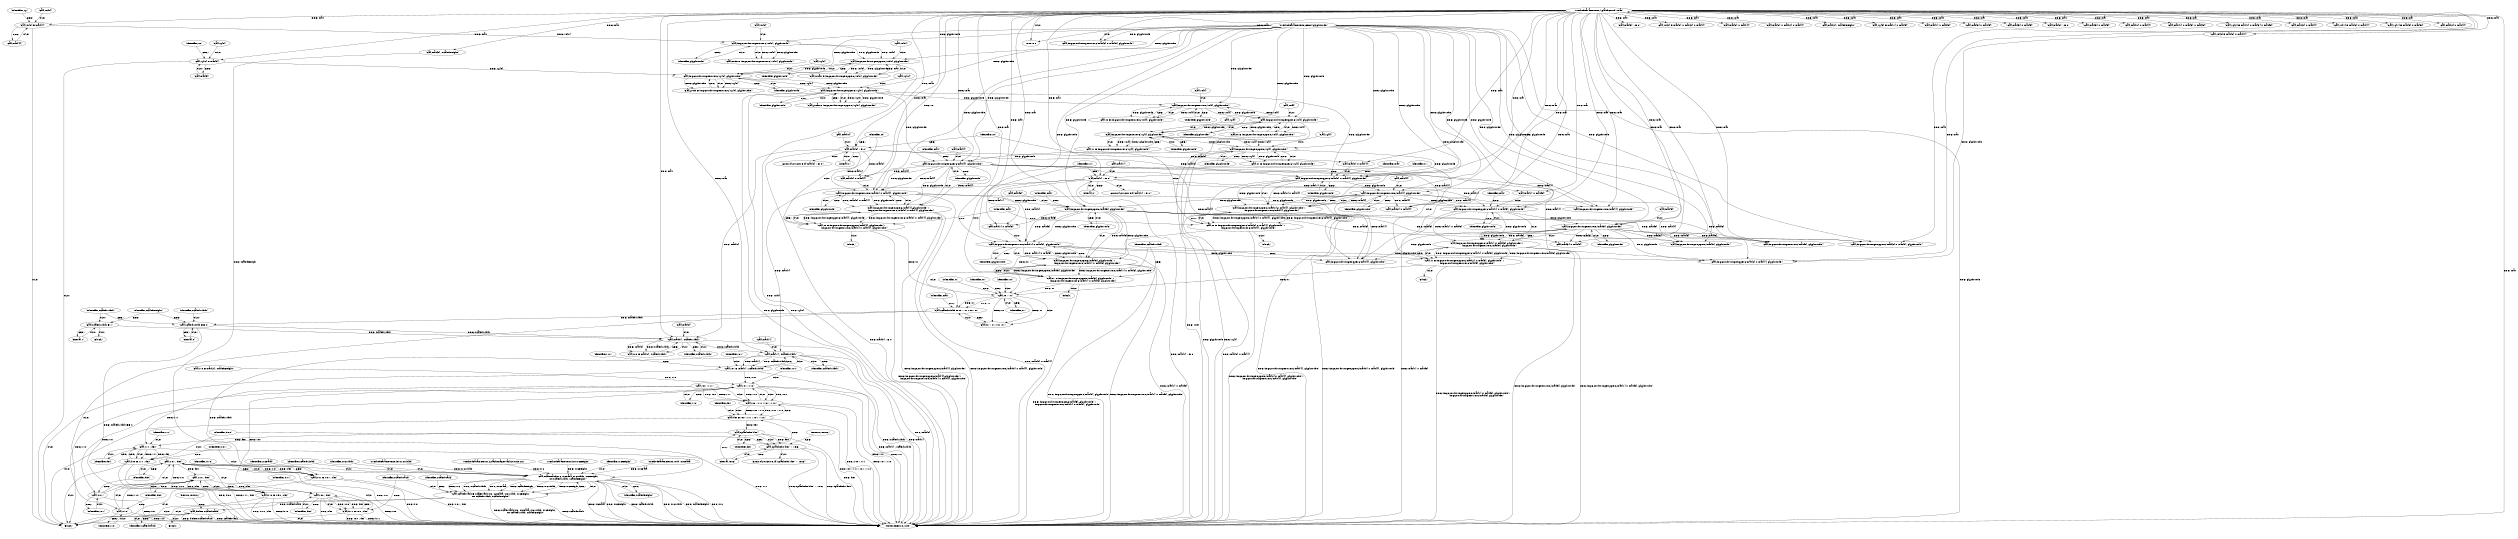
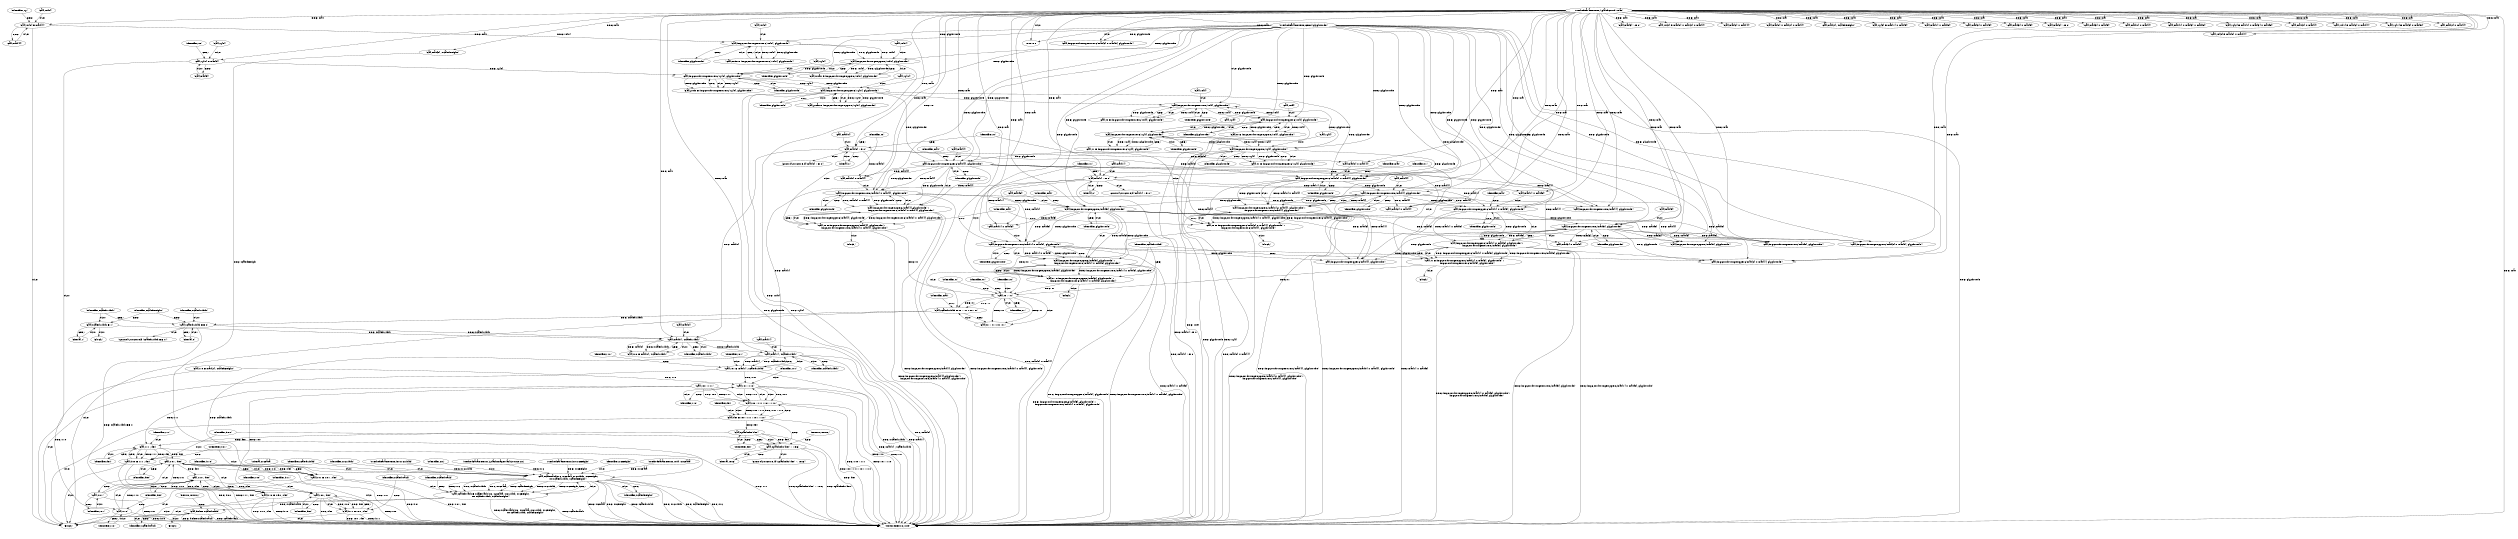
edge "(Call,mat[0] + mat[2] + mat[4])" -> "(MethodParameterIn,SplashCoord *mat)": reversed
edge "(Call,xMin = imgCoordMungeLowerC(vx[0], glyphMode))" -> "(Call,imgCoordMungeLowerC(vx[0], glyphMode))": added, label "CFG:"
edge "(Call,xMax = imgCoordMungeUpperC(vx[0], glyphMode))" -> "(Call,imgCoordMungeUpperC(vx[0], glyphMode))": label "DDG: mat" -> "CFG: "
edge "(MethodParameterIn,GBool glyphMode)" -> "(Call,imgCoordMungeLowerC(vx[i], glyphMode))": label "DDG: glyphMode" -> "AST: glyphMode"
edge "(Call,vx[3] = mat[0] + mat[4])" -> "(Call,imgCoordMungeUpperC(mat[2] + mat[4], glyphMode))": now "(MethodParameterIn,GBool glyphMode)" -> "(Call,imgCoordMungeUpperC(mat[2] + mat[4], glyphMode))"
edge "(Call,imgCoordMungeUpperC(vy[i], glyphMode))" -> "(Call,imgCoordMungeLowerC(vx[i], glyphMode))": added, label "DDG: glyphMode"
edge "(Call,mat[0] >= 0)" -> "(Call,imgCoordMungeLowerC(mat[0] + mat[4], glyphMode))": removed, label "DDG: mat[0]"
edge "(Call,mat[0] >= 0)" -> "(MethodReturn,void)": now "(Call,t0 = imgCoordMungeUpperC(vx[i], glyphMode))" -> "(MethodReturn,void)"
node "(ControlStructure,if (scaledWidth == 0))": added
edge "(Call,r01 * r10)" -> "(Call,-r10)": now "(Call,r10 = mat[2] / scaledHeight)" -> "(Call,-r10)"
edge "(Call,r01 * r10)" -> "(Call,-r01)": removed, label "DDG: r01"
edge "(Literal,1e-6)" -> "(Call,splashAbs(det))": removed, label "CFG:"
edge "(Call,r11 / det)" -> "(Call,-r01 / det)": added, label "DDG: det"
node "(Identifier,srcData)": label "(Identifier,srcData)" -> "(Literal,srcData)"
node "(Identifier,src)": added
node "(Identifier,r00)": added
edge "(Call,-r10)" -> "(MethodReturn,void)": label "DDG: r10" -> "DDG: ir00"
